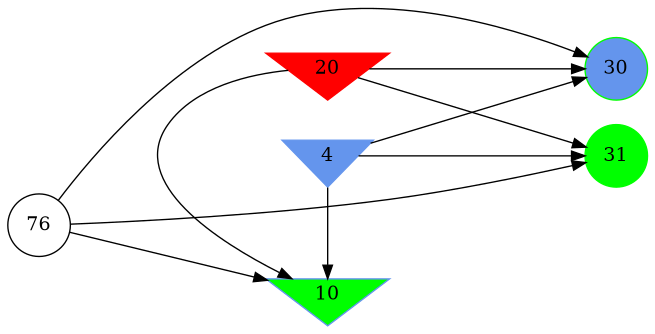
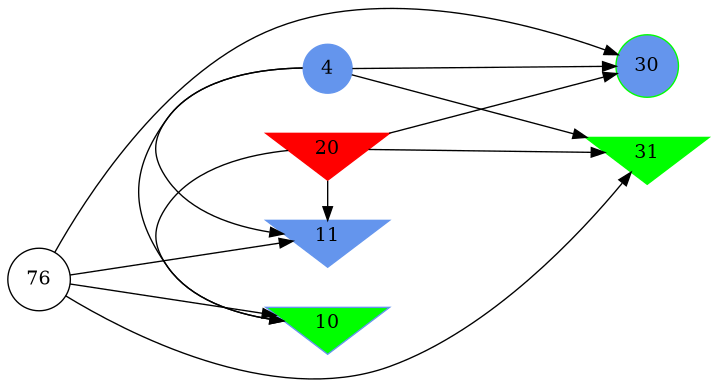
node "4": shape invtriangle -> circle
node "31": shape circle -> invtriangle
node "11": added
